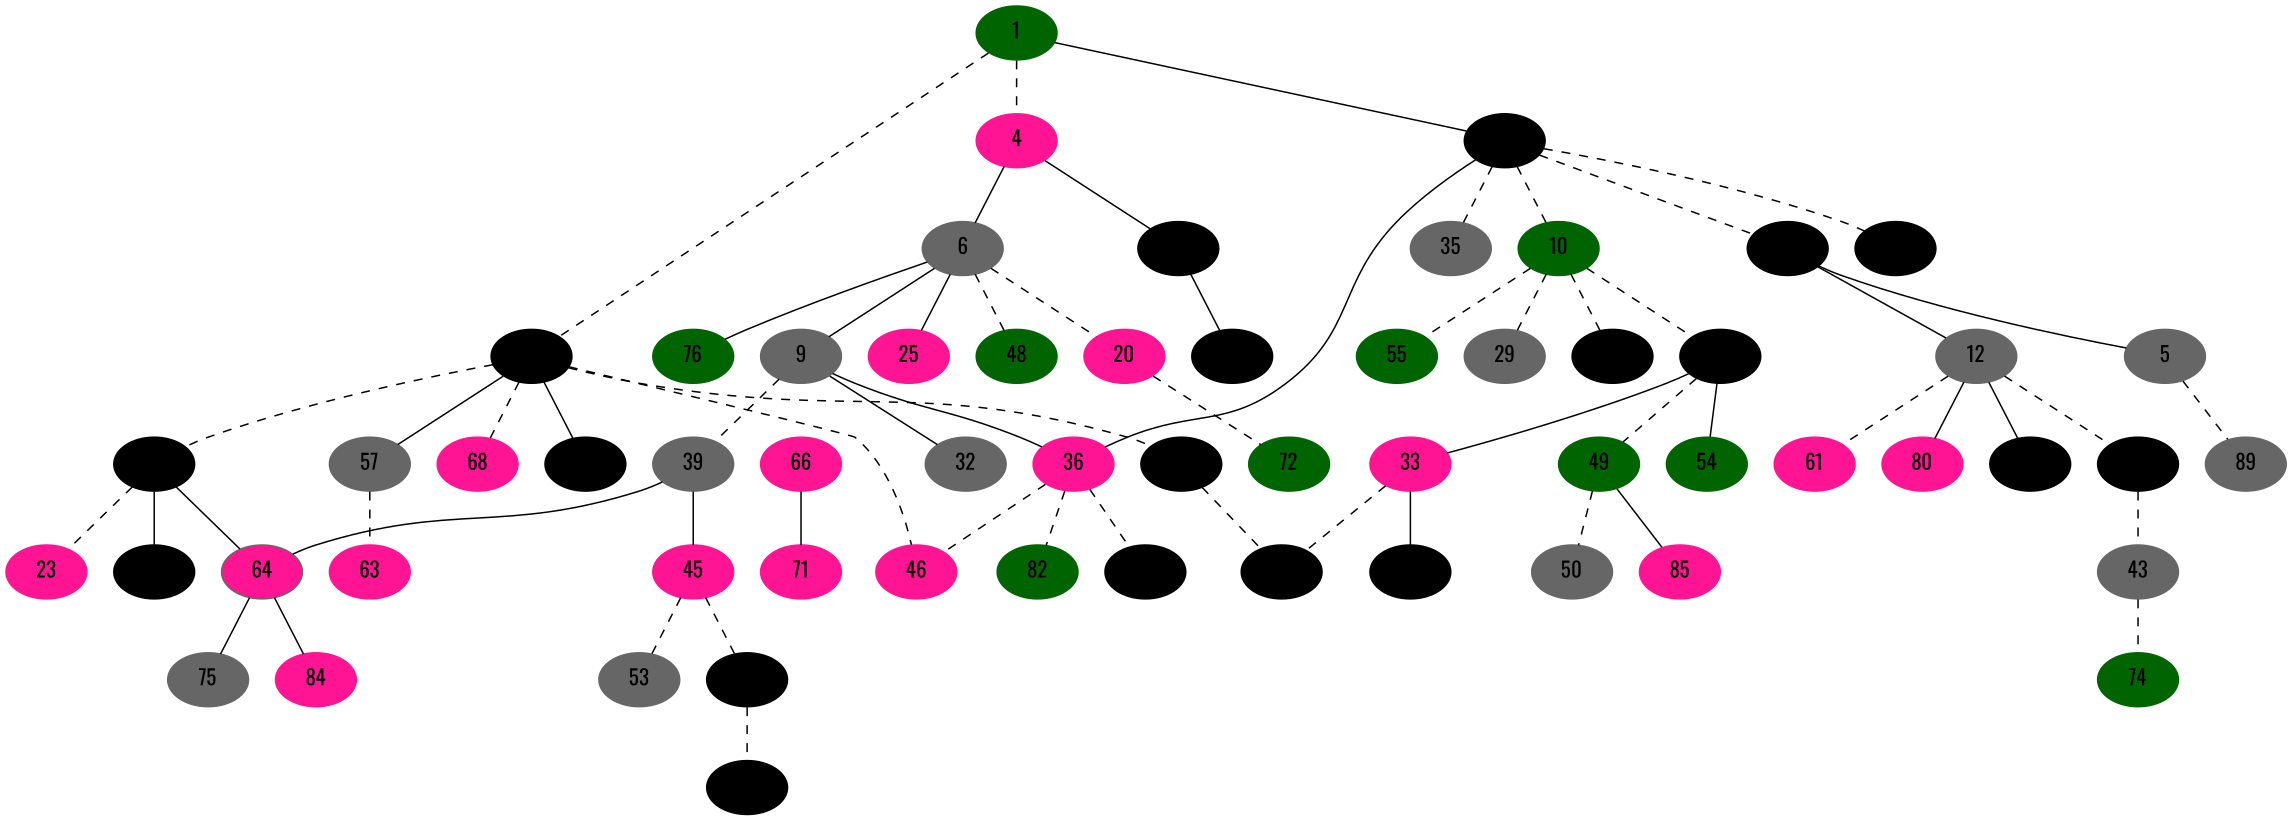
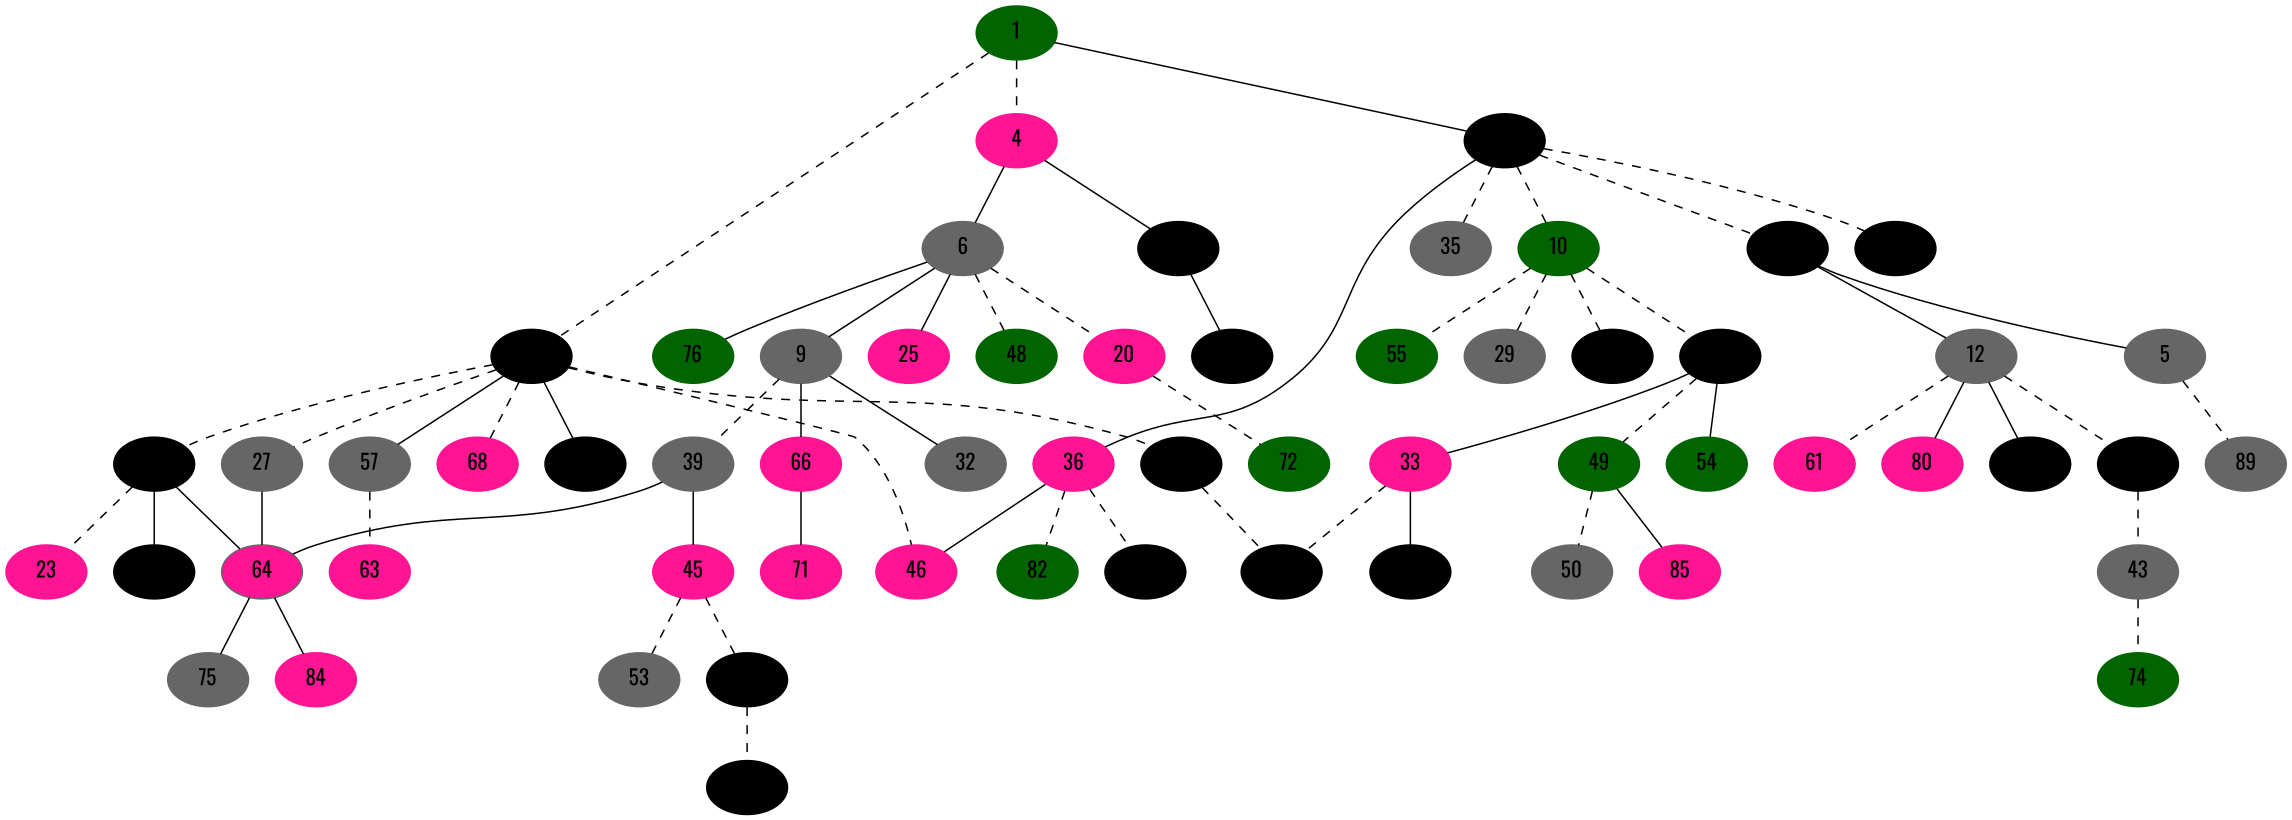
edge "9" -- "36": now "9" -- "66"
node "27": added
edge "36" -- "46": style dashed -> solid
